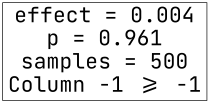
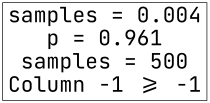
node "effect = 0.004 p = 0.961 samples = 500 Column -1 >= -1": label "effect = 0.004 p = 0.961 samples = 500 Column -1 >= -1" -> "samples = 0.004 p = 0.961 samples = 500 Column -1 >= -1"
